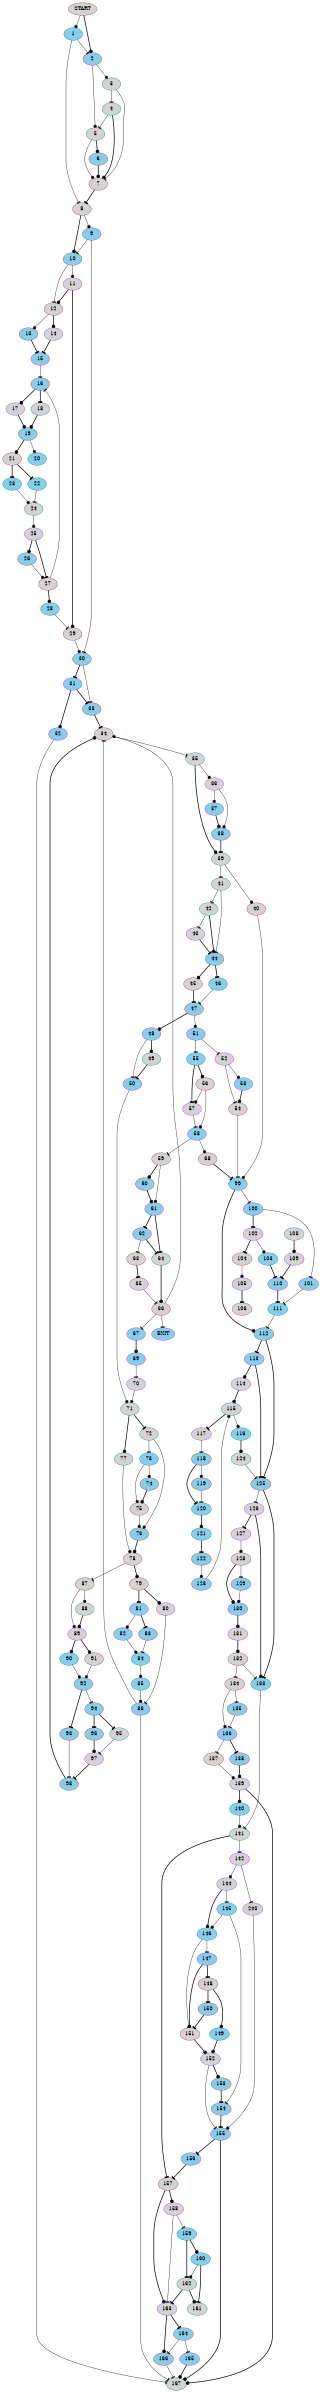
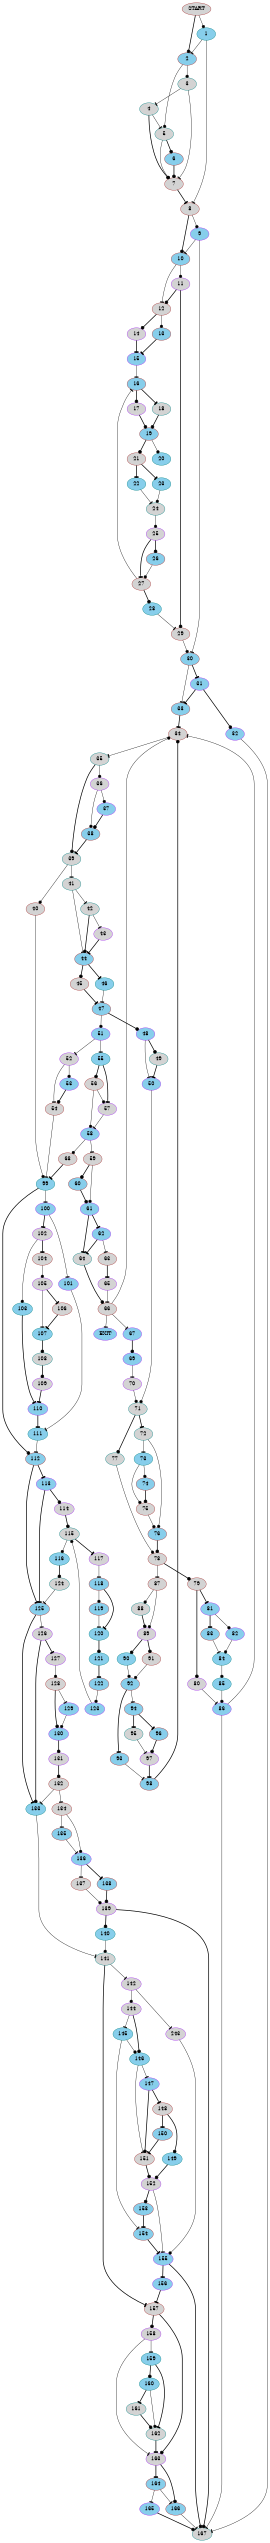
node "107": added
edge "162" -> "161": reversed
